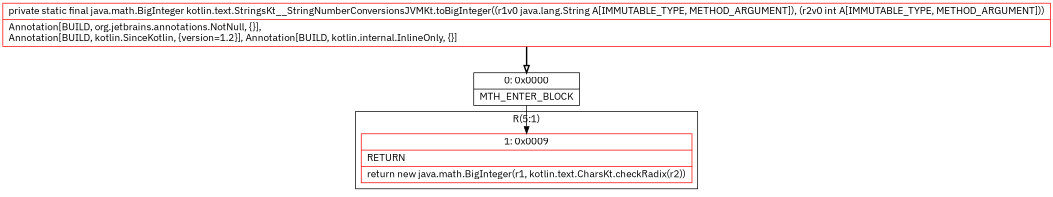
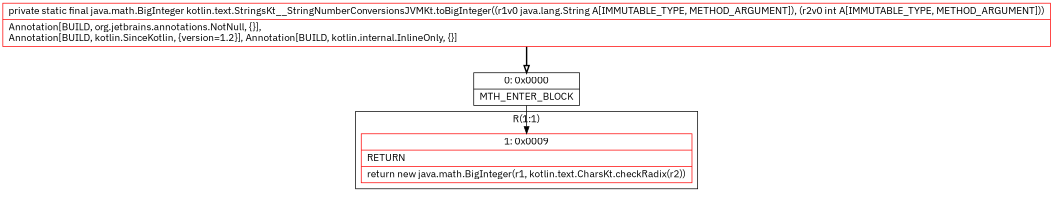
cluster "R(5:1)": label "R(5:1)" -> "R(1:1)"
